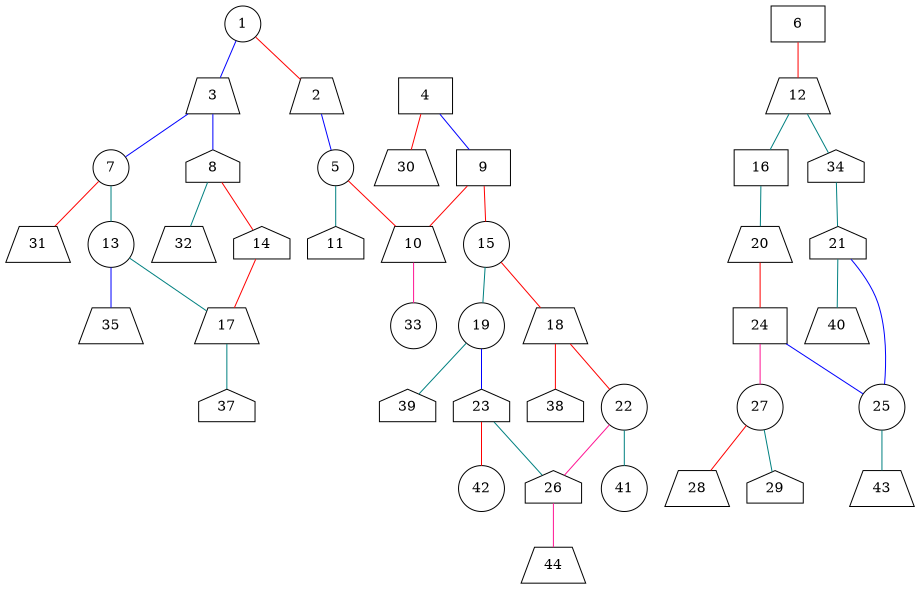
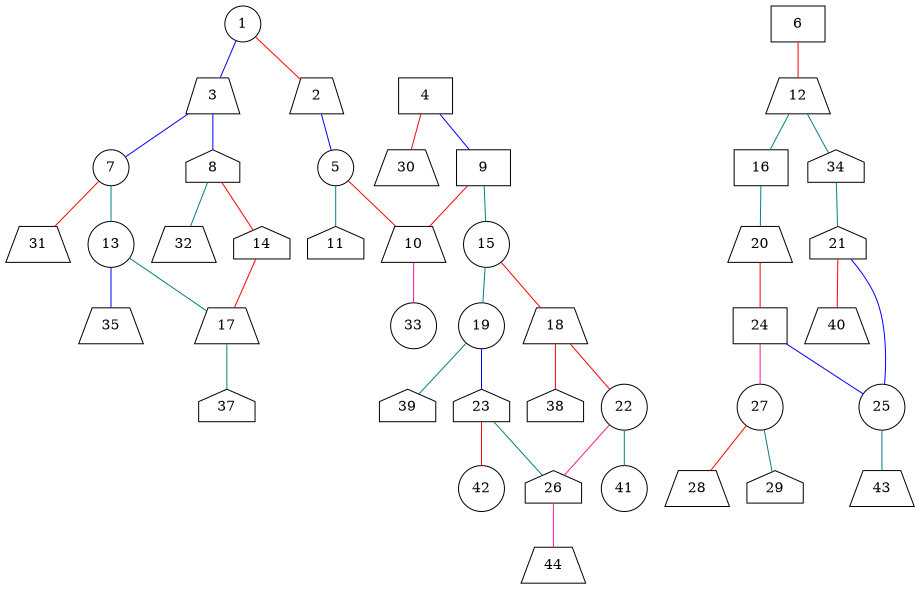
edge "9" -- "15": color red -> teal
edge "21" -- "40": color teal -> red
